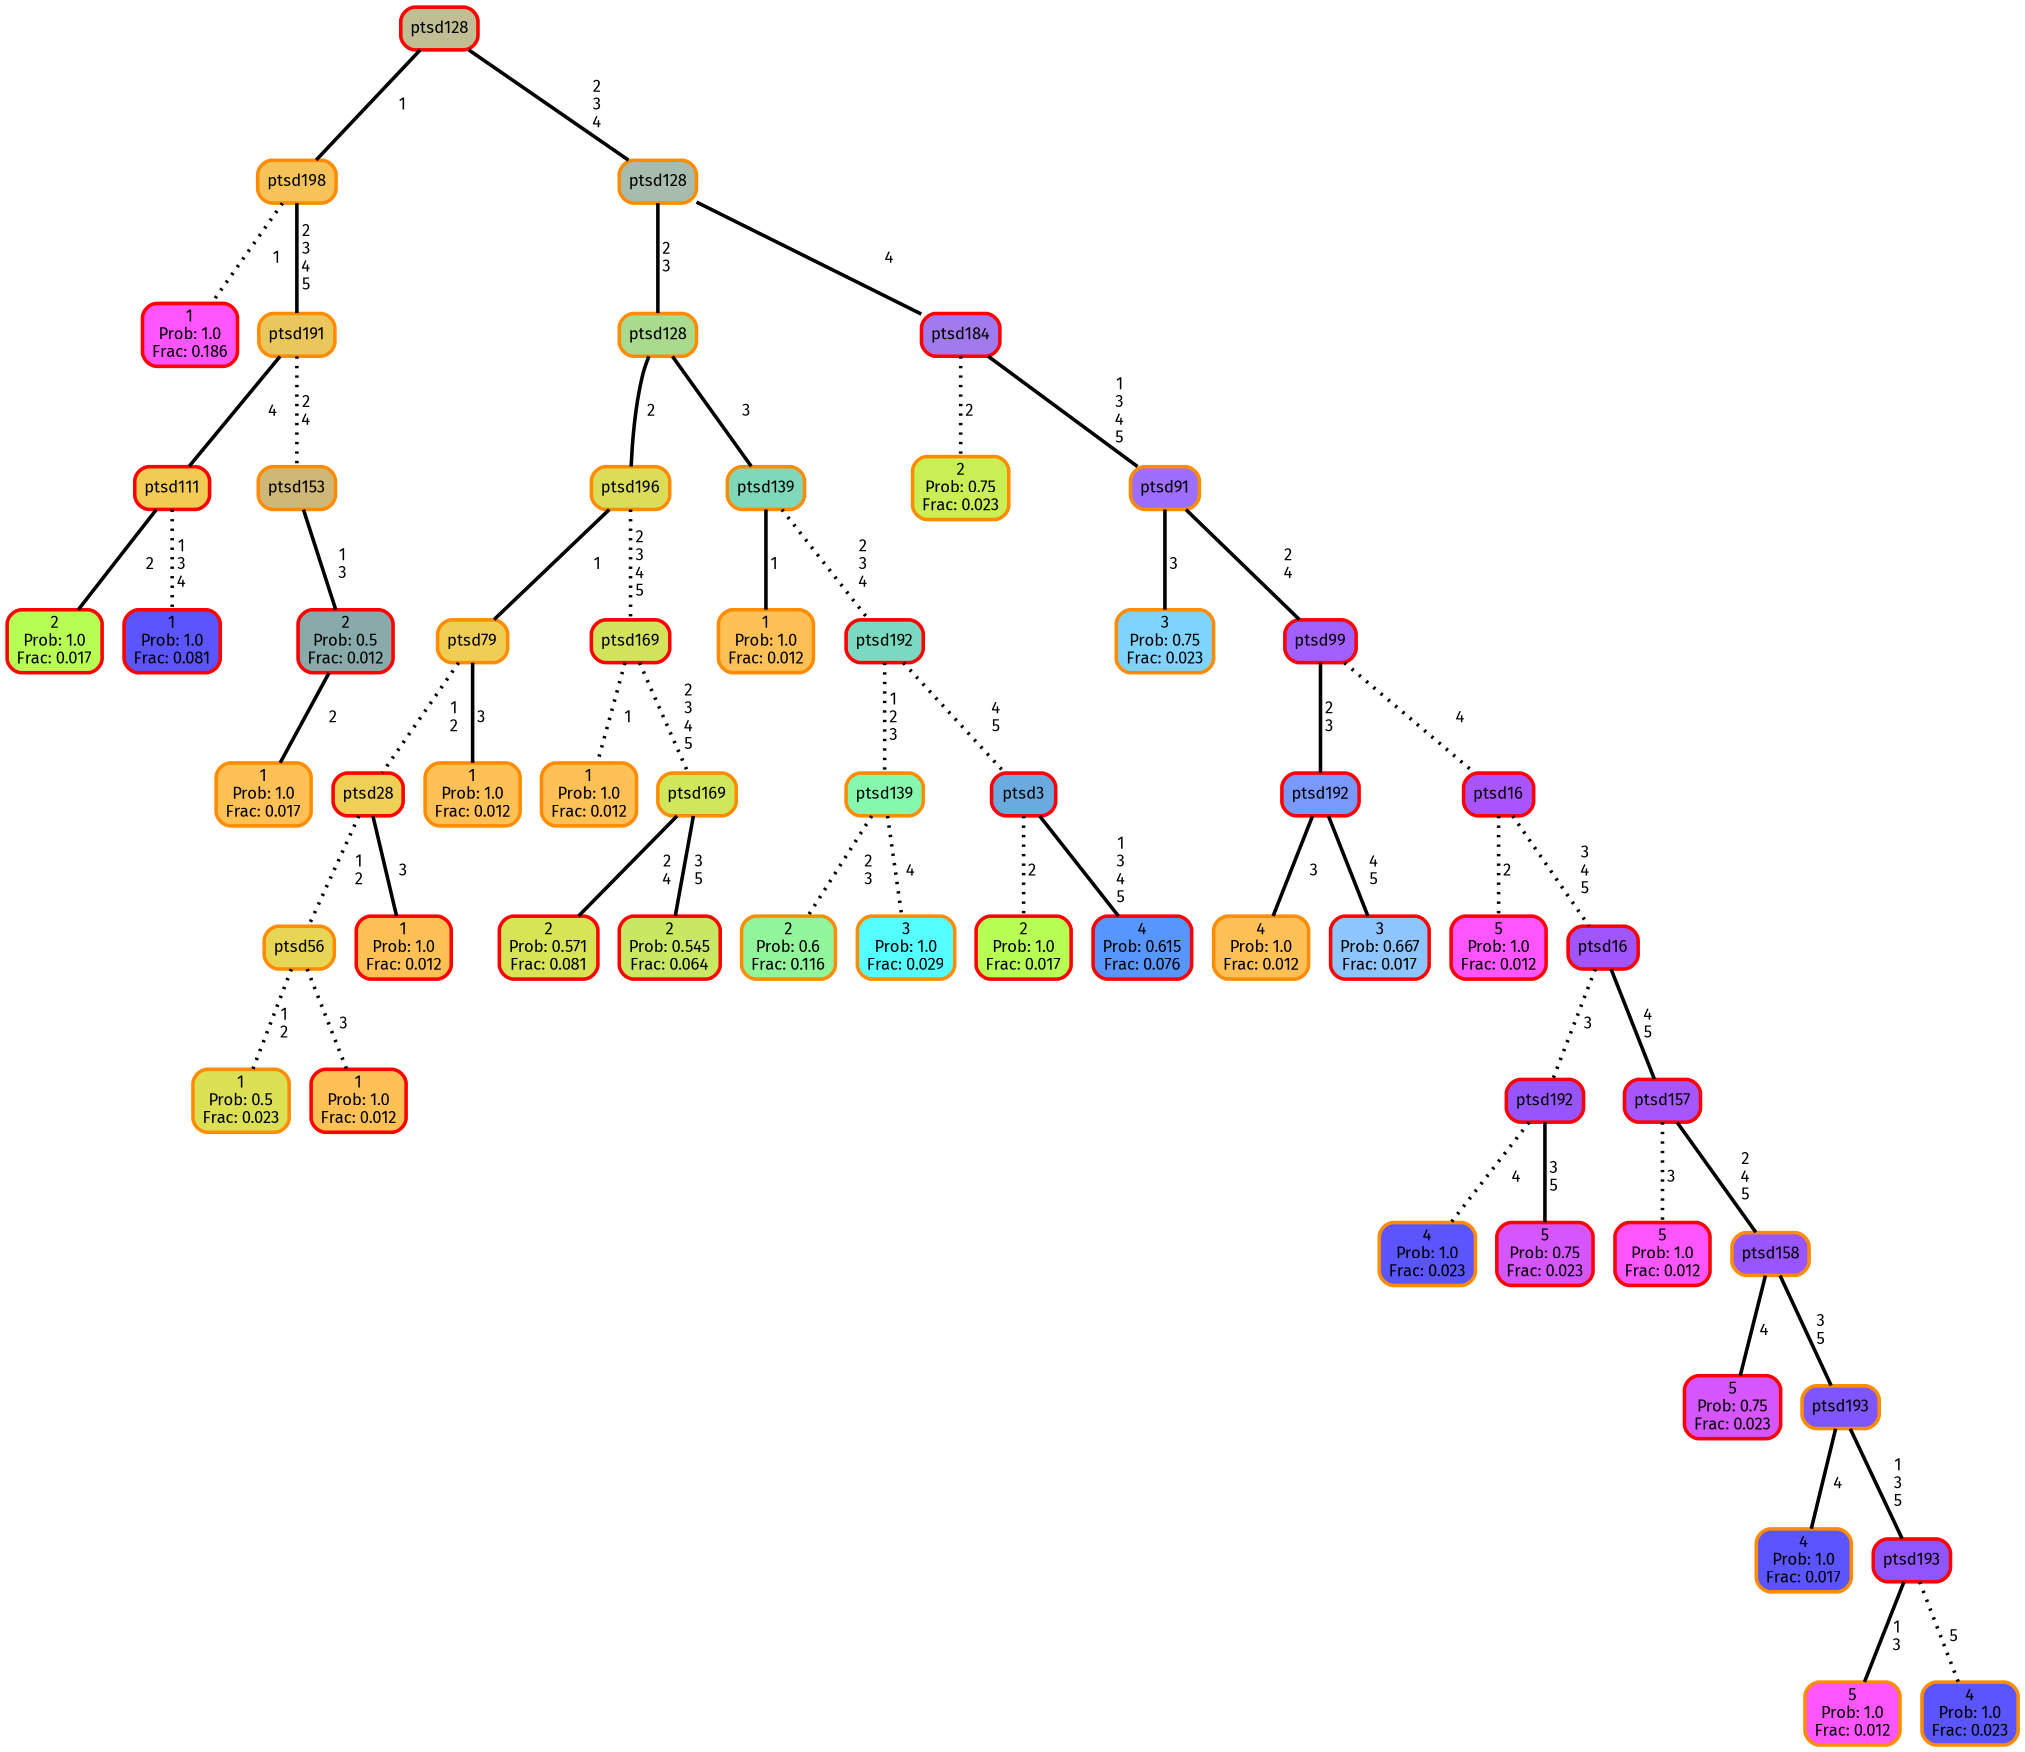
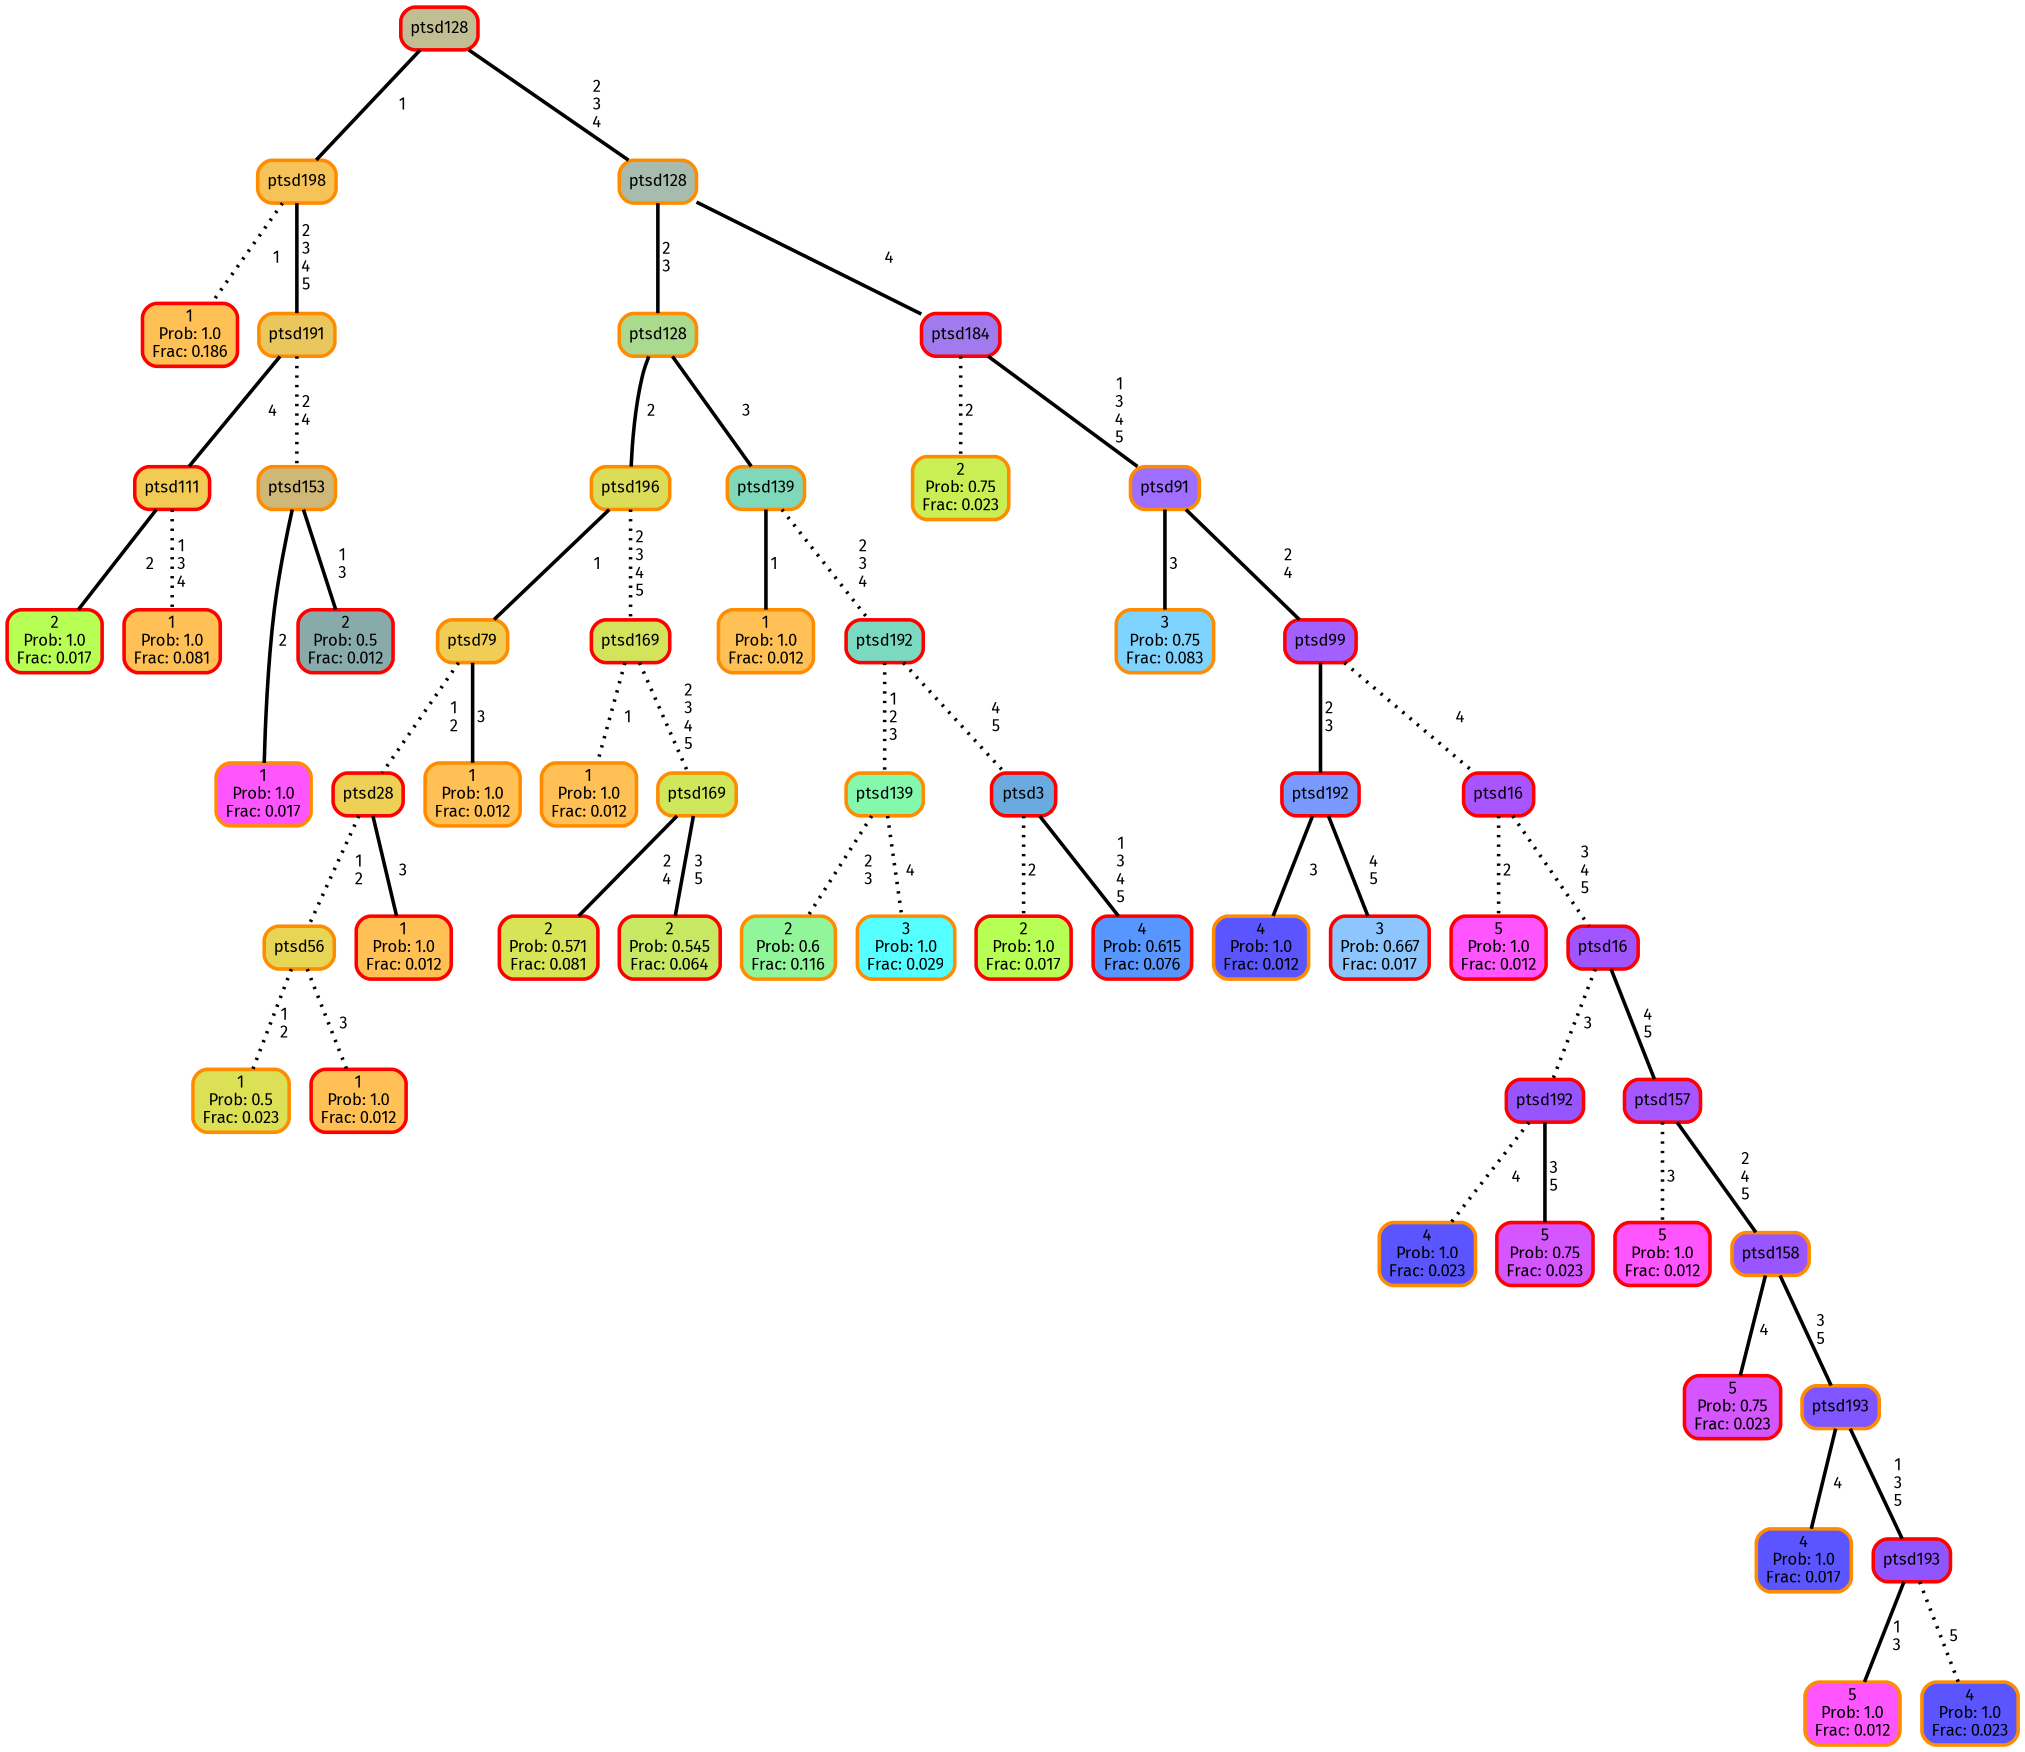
node "1 Prob: 1.0 Frac: 0.186": fillcolor #ff55ff -> #ffc155
node "1 Prob: 1.0 Frac: 0.081": fillcolor #5a55ff -> #ffc155
node "3 Prob: 0.75 Frac: 0.023": label "3 Prob: 0.75 Frac: 0.023" -> "3 Prob: 0.75 Frac: 0.083"
edge "2 Prob: 0.5 Frac: 0.012" -- "1 Prob: 1.0 Frac: 0.017": now "ptsd153" -- "1 Prob: 1.0 Frac: 0.017"
node "1 Prob: 1.0 Frac: 0.017": fillcolor #ffc155 -> #ff55ff
node "4 Prob: 1.0 Frac: 0.012": fillcolor #ffc155 -> #5a55ff
